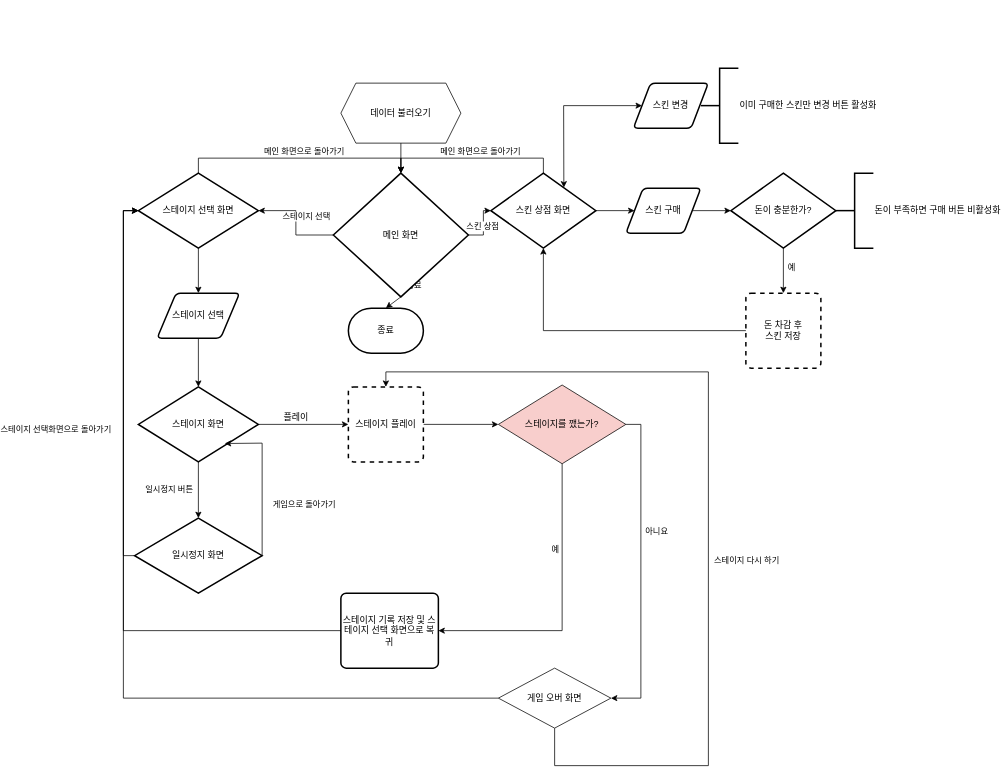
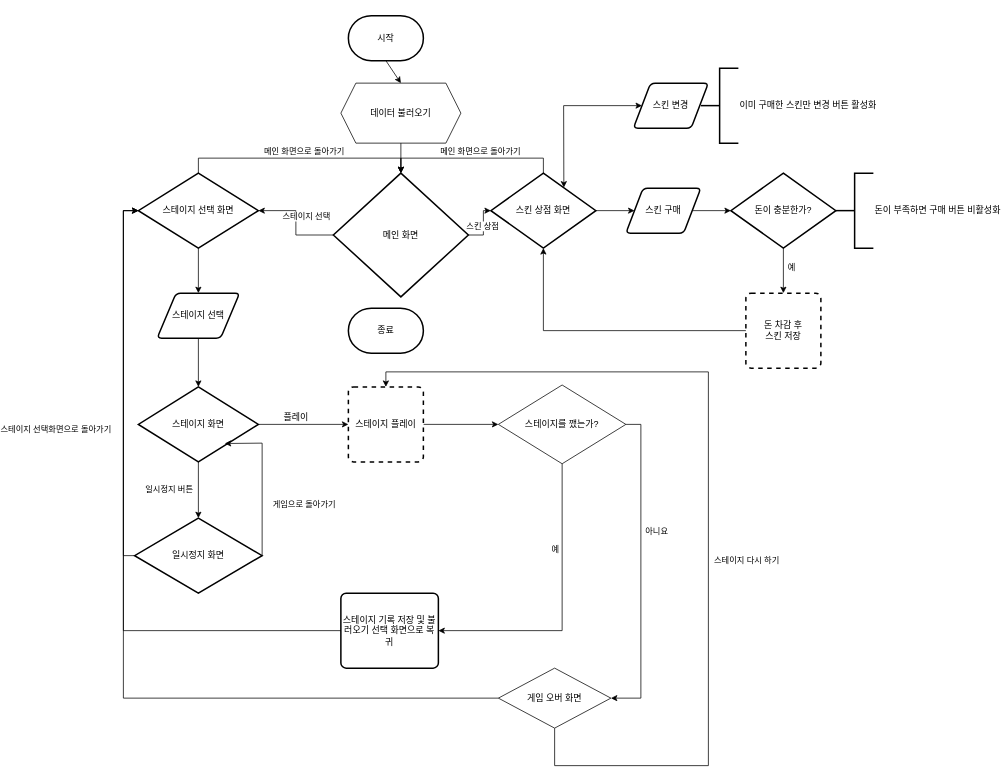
node "시작": added
edge "시작" -> "데이터 불러오기": added
edge "게임 오버 화면" -> "스테이지 선택 화면": arrowhead classic -> open
edge "메인 화면" -> "종료": removed, label "게임 종료"
node "스테이지를 깼는가?": fillcolor #f8cecc -> #ffffff
node "스테이지 기록 저장 및 스테이지 선택 화면으로 복귀": label "스테이지 기록 저장 및 스테이지 선택 화면으로 복귀" -> "스테이지 기록 저장 및 불러오기 선택 화면으로 복귀"
